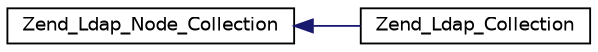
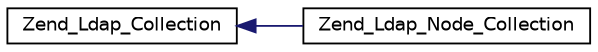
edge "Zend_Ldap_Collection" -> "Zend_Ldap_Node_Collection": reversed
